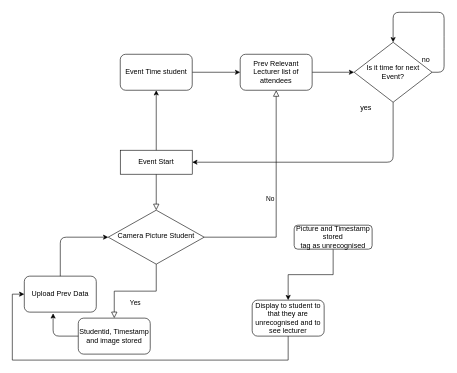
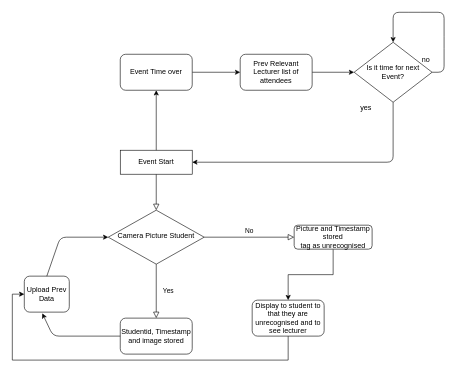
node "Event Time student": label "Event Time student" -> "Event Time over"
edge "Camera Picture Student" -> "Prev Relevant Lecturer list of attendees": now "Camera Picture Student" -> "Picture and Timestamp stored tag as unrecognised"
node "Upload Prev Data": size 72x36 -> 45x36
node "Studentid, Timestamp and image stored": moved (114, 336) -> (156, 336)
